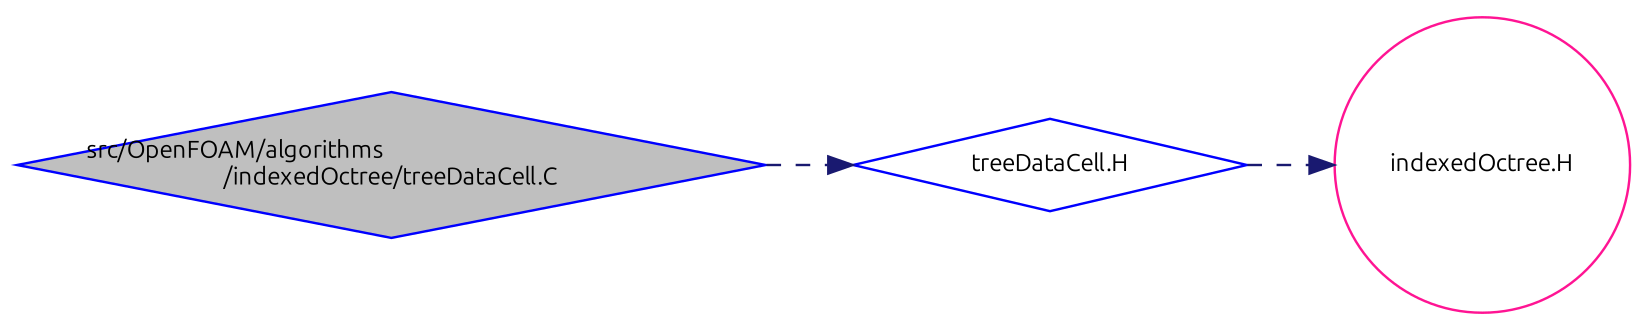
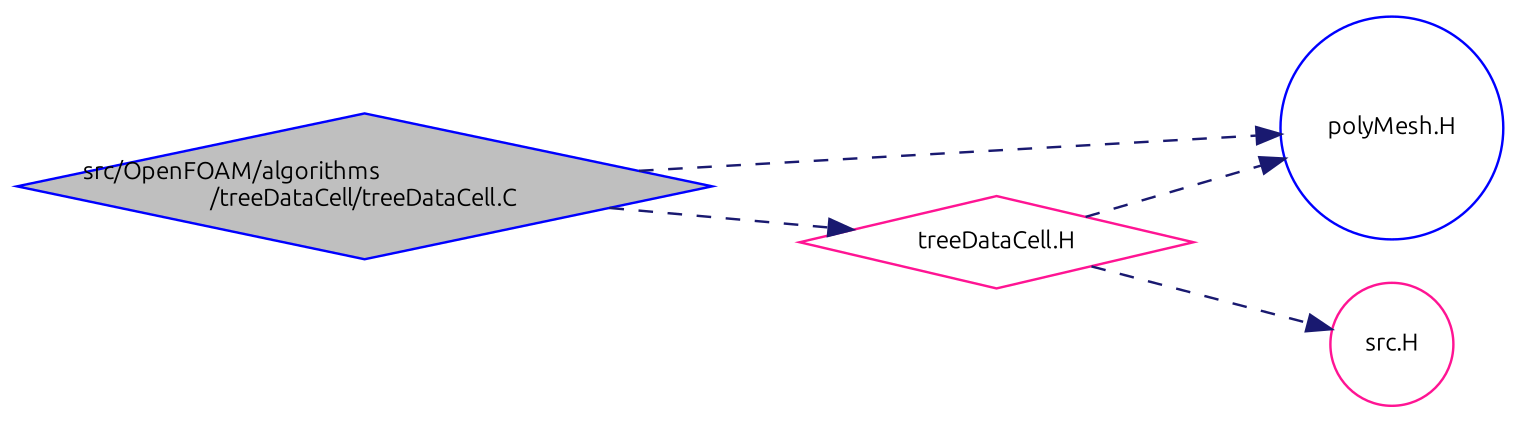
node "polyMesh.H": added
node "src/OpenFOAM/algorithms /indexedOctree/treeDataCell.C": label "src/OpenFOAM/algorithms /indexedOctree/treeDataCell.C" -> "src/OpenFOAM/algorithms /treeDataCell/treeDataCell.C"
node "treeDataCell.H": color blue -> deeppink
node "indexedOctree.H": label "indexedOctree.H" -> "src.H"
